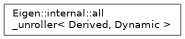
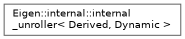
node "Eigen::internal::all _unroller< Derived, Dynamic >": label "Eigen::internal::all _unroller< Derived, Dynamic >" -> "Eigen::internal::internal _unroller< Derived, Dynamic >"
